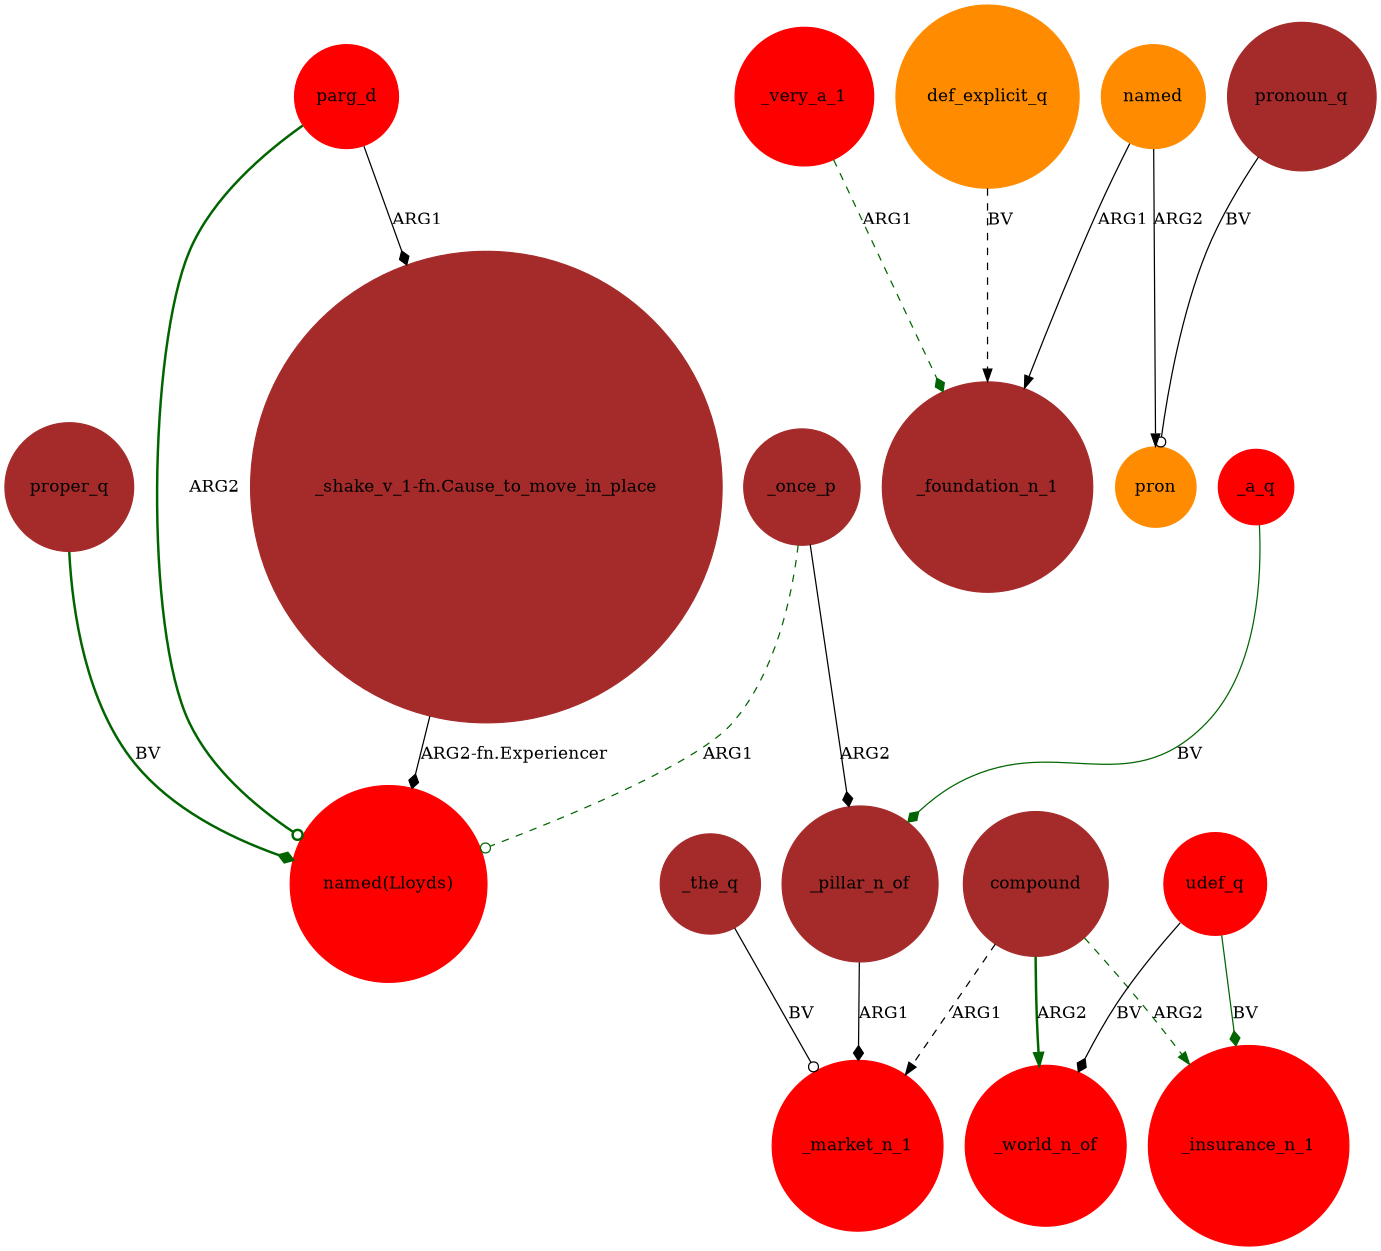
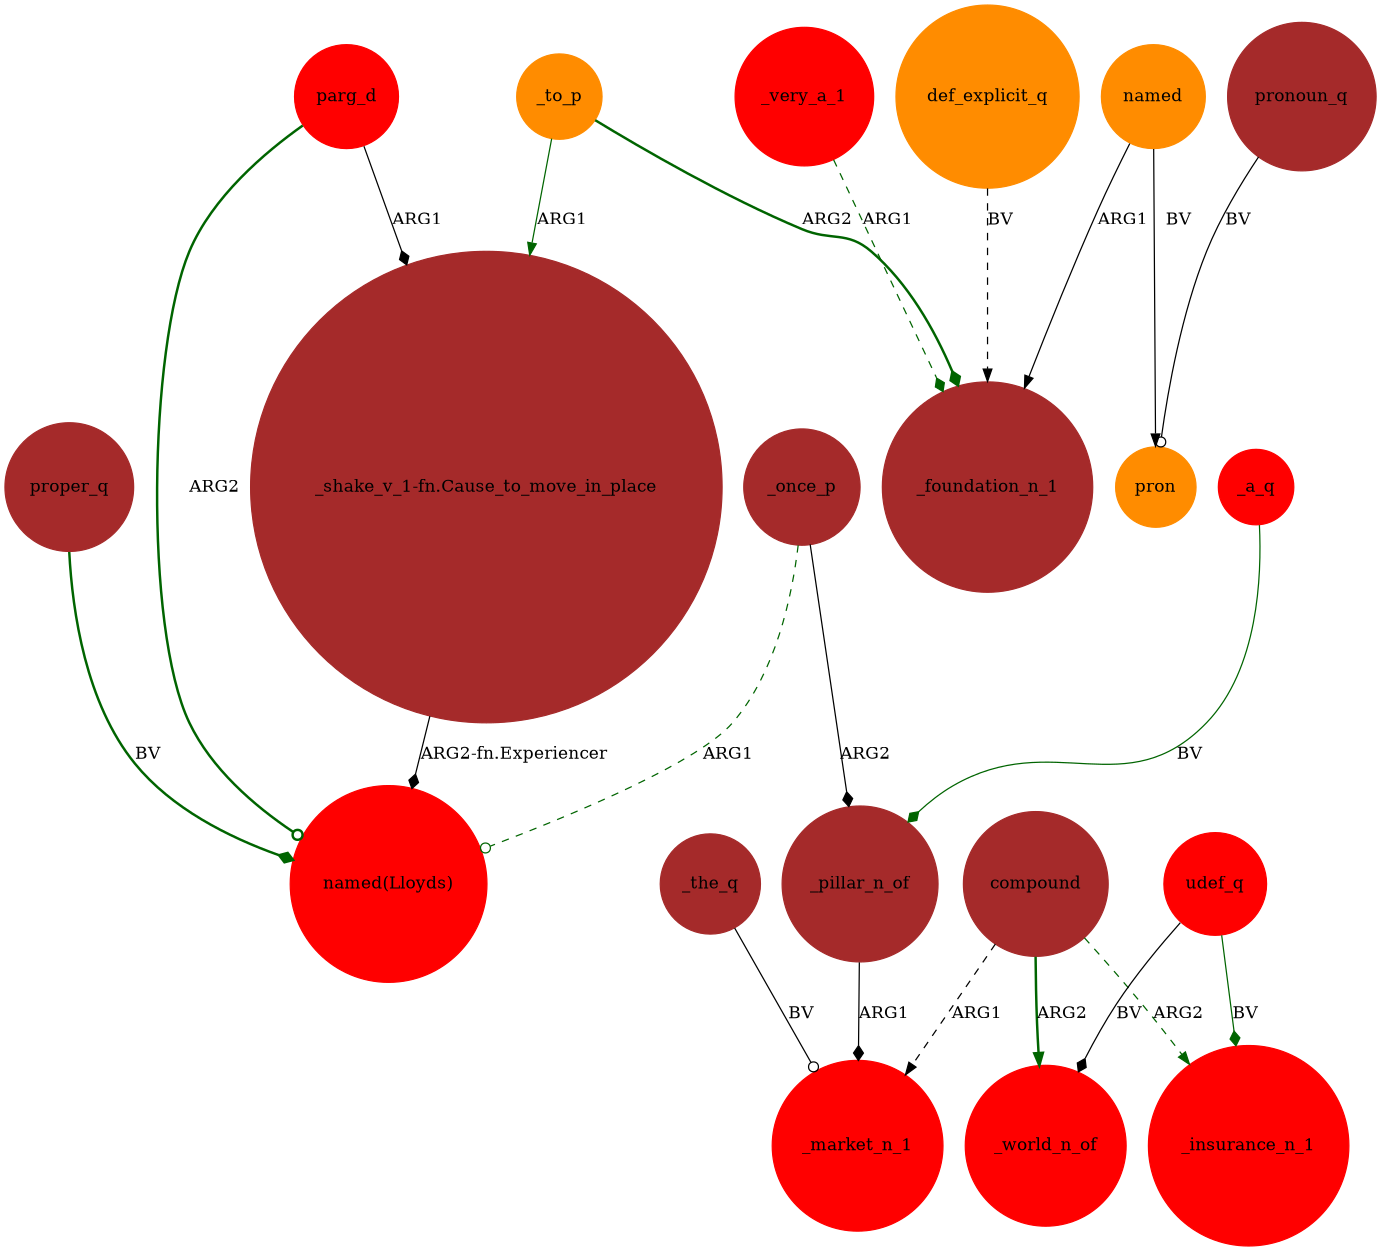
node "_to_p": added
edge "named" -> "pron": label "ARG2" -> "BV"
